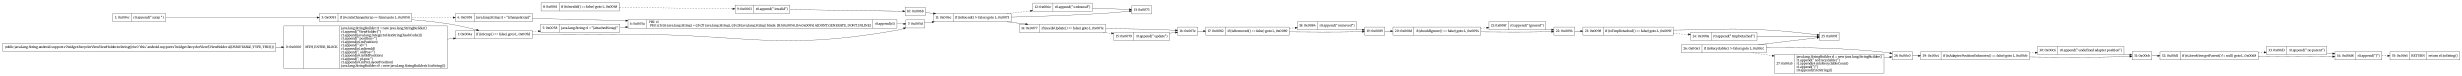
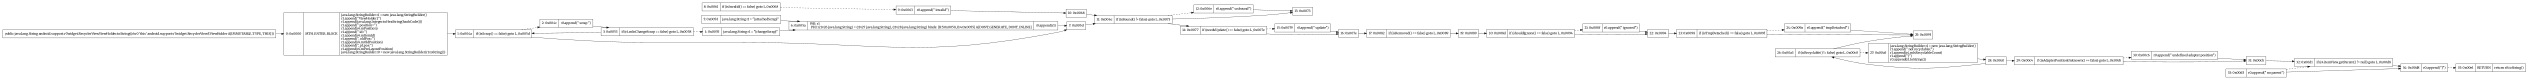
node "18: 0x0084": removed
edge "1: 0x004a" -> "5: 0x0058": now "1: 0x004a" -> "2: 0x004c"
edge "26: 0x00a3" -> "28: 0x00c0": reversed
edge "32: 0x00d1" -> "33: 0x00d3": reversed
